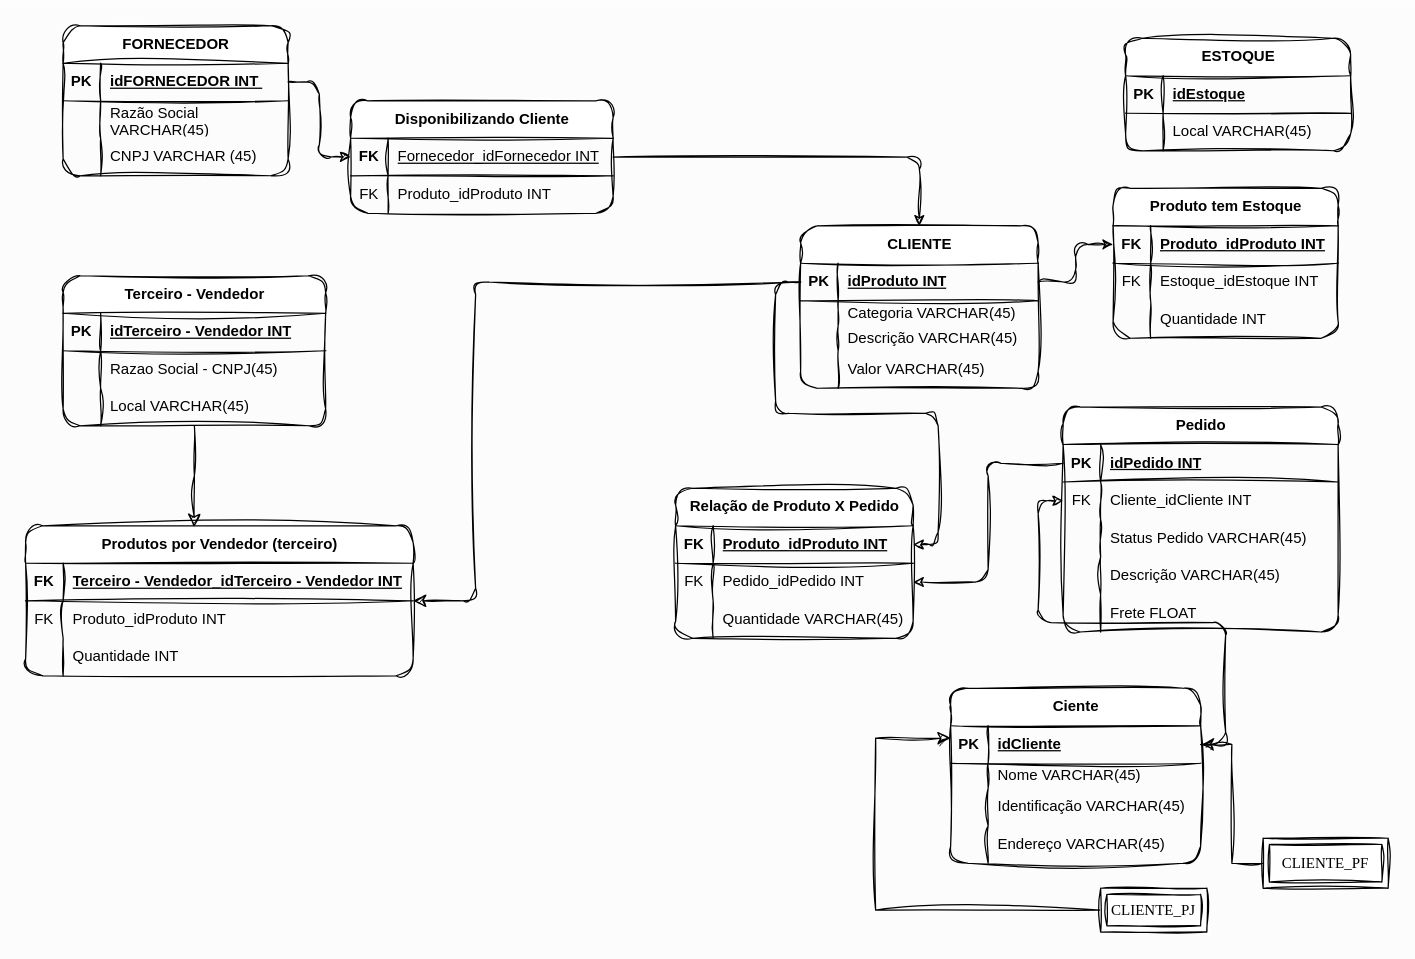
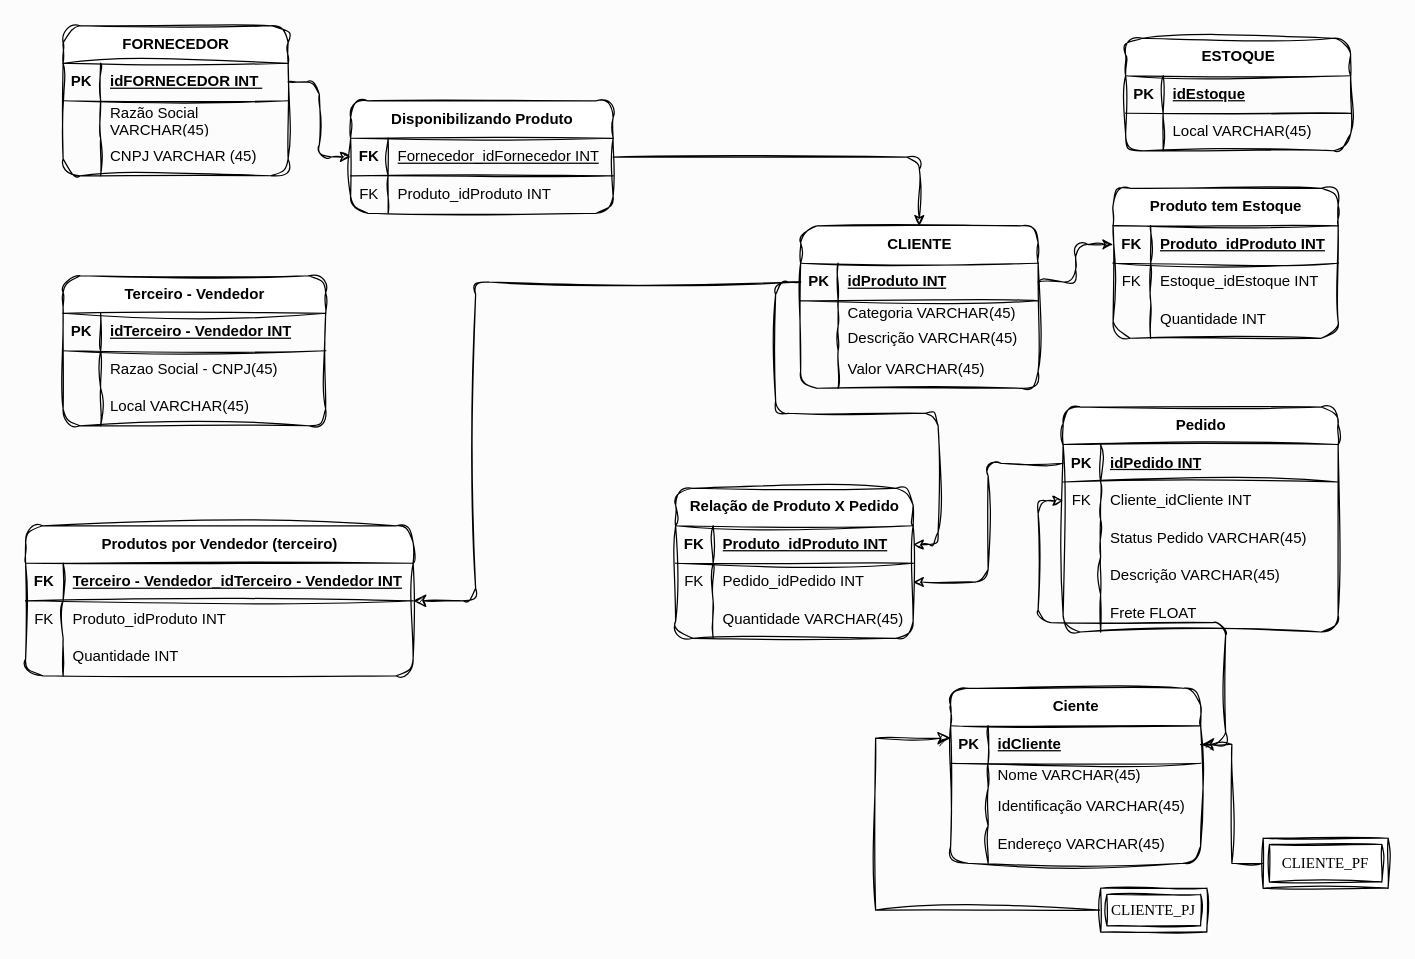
node "Disponibilizando Cliente": label "Disponibilizando Cliente" -> "Disponibilizando Produto"
edge "Terceiro - Vendedor" -> "Produtos por Vendedor (terceiro)": removed
